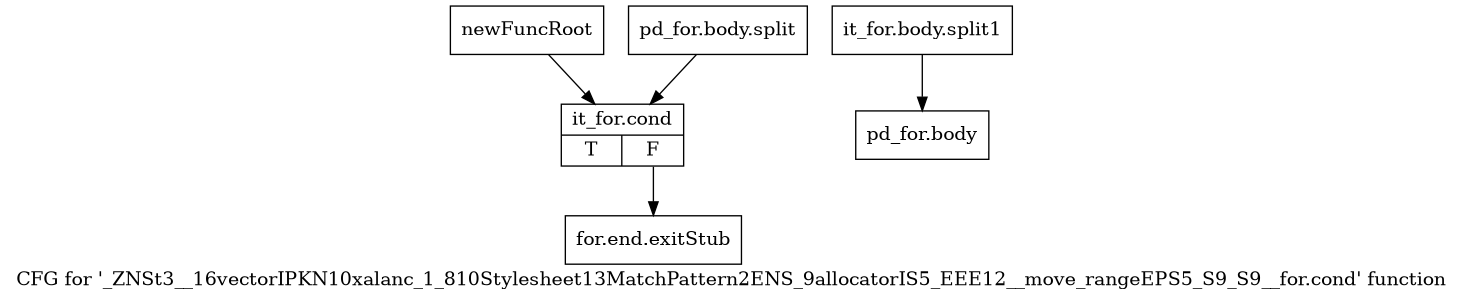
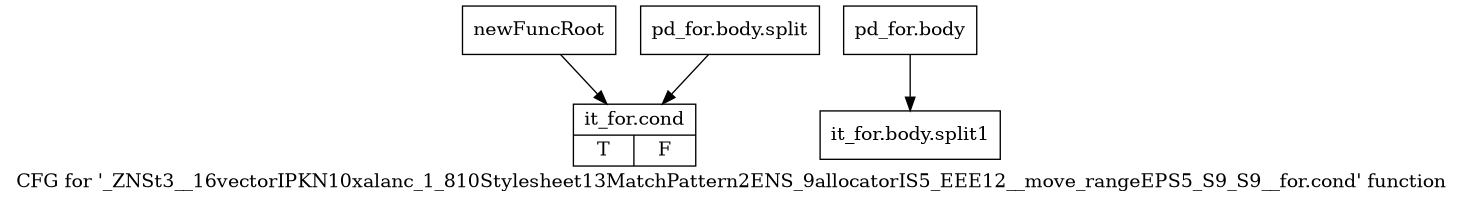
edge "it_for.body.split1" -> "pd_for.body": reversed
node "for.end.exitStub": removed
